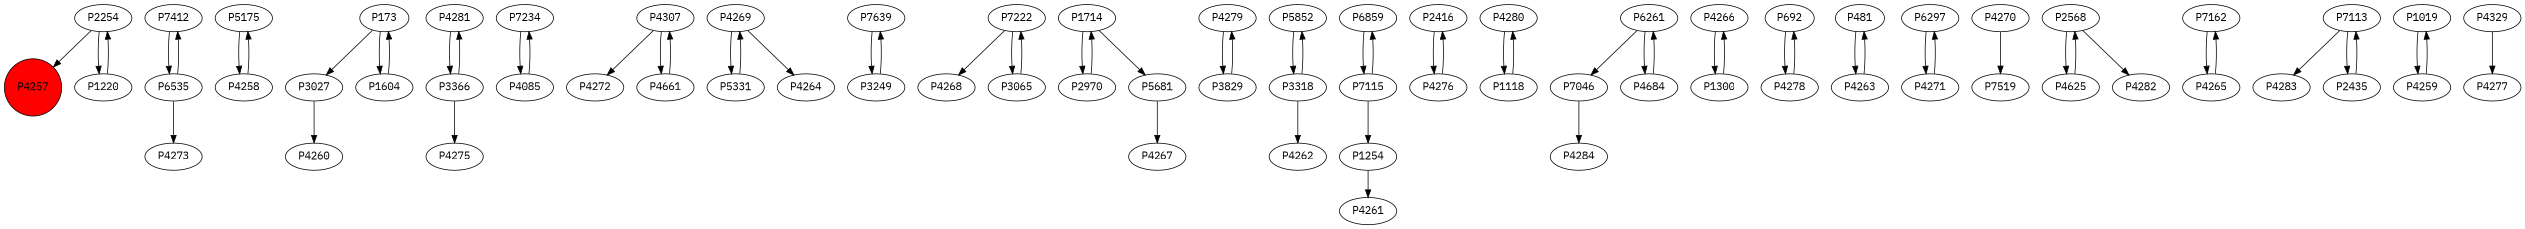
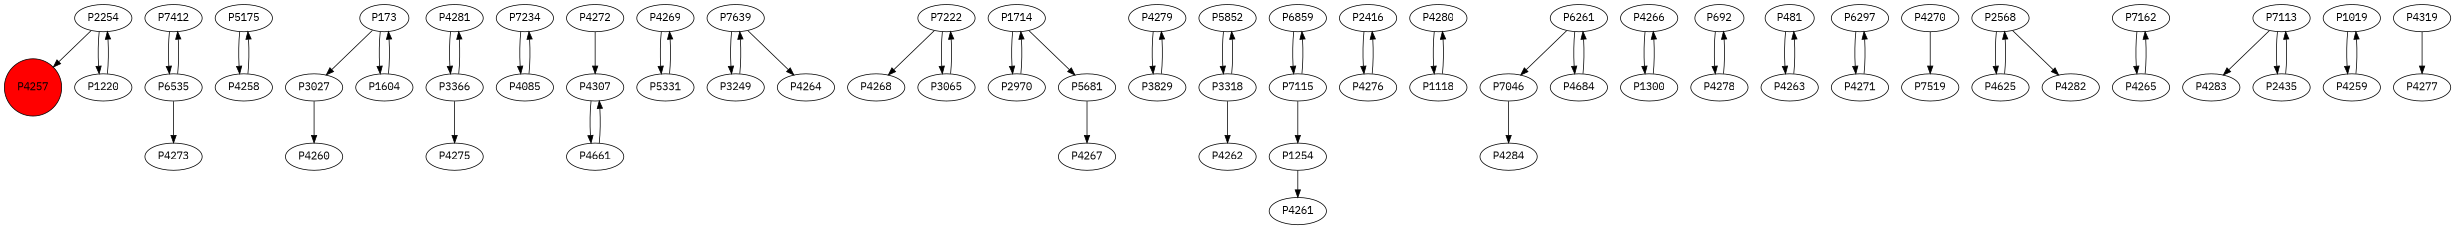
node "P4329": label "P4329" -> "P4319"
edge "P4307" -> "P4272": reversed
edge "P4269" -> "P4264": now "P7639" -> "P4264"
